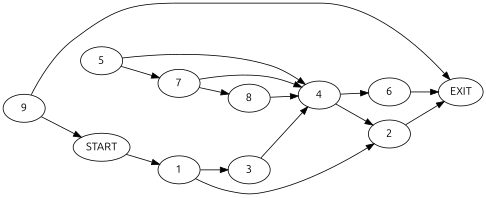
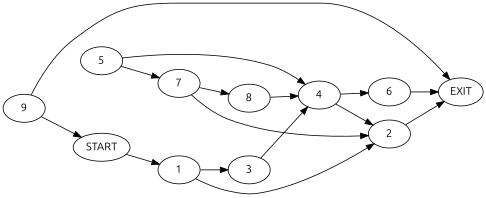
edge "7" -> "4": now "7" -> "2"
